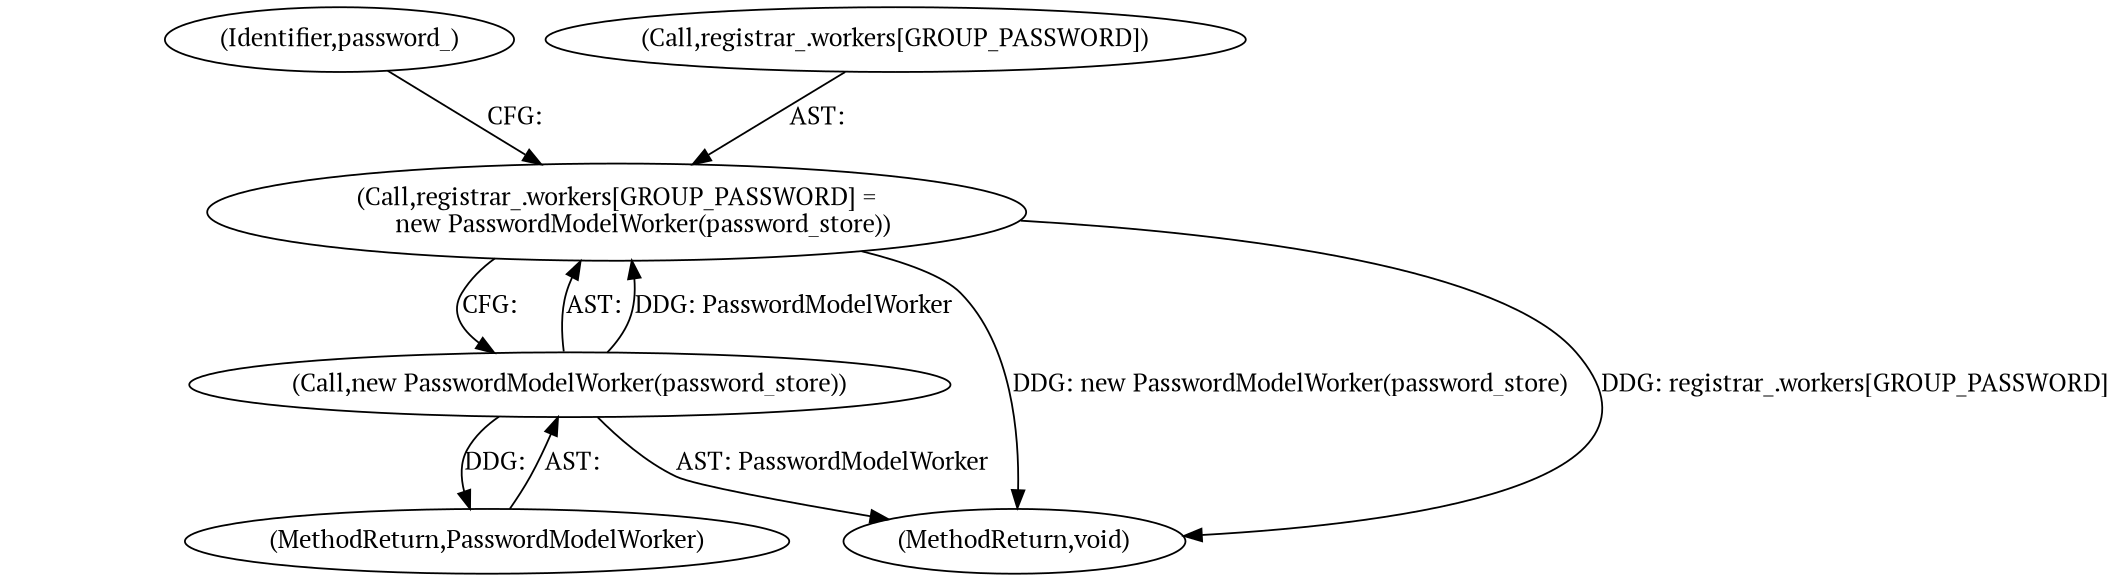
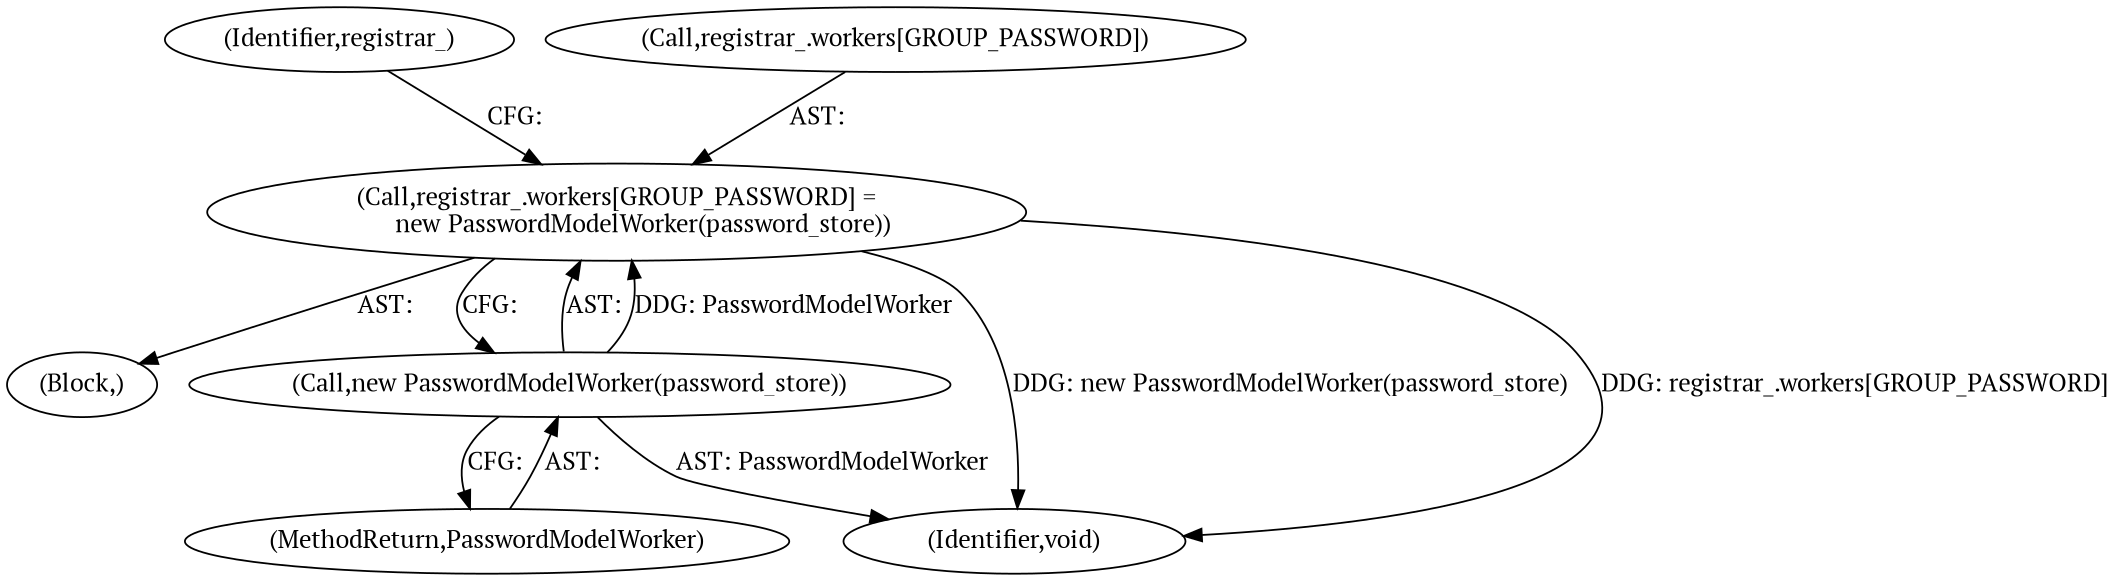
node "(Identifier,password_)": label "(Identifier,password_)" -> "(Identifier,registrar_)"
node "(Block,)": added
edge "(Call,new PasswordModelWorker(password_store))" -> "(MethodReturn,PasswordModelWorker)": label "DDG: " -> "CFG: "
node "(MethodReturn,void)": label "(MethodReturn,void)" -> "(Identifier,void)"
